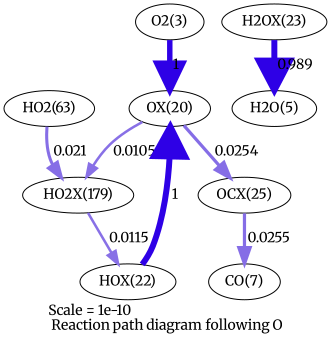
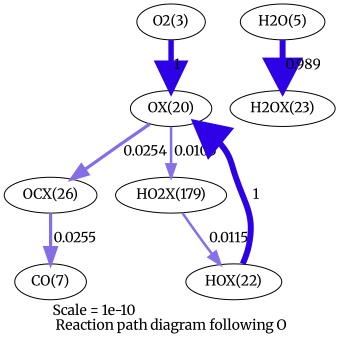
edge "H2OX(23)" -> "H2O(5)": reversed
node "HO2(63)": removed
node "OCX(25)": label "OCX(25)" -> "OCX(26)"
